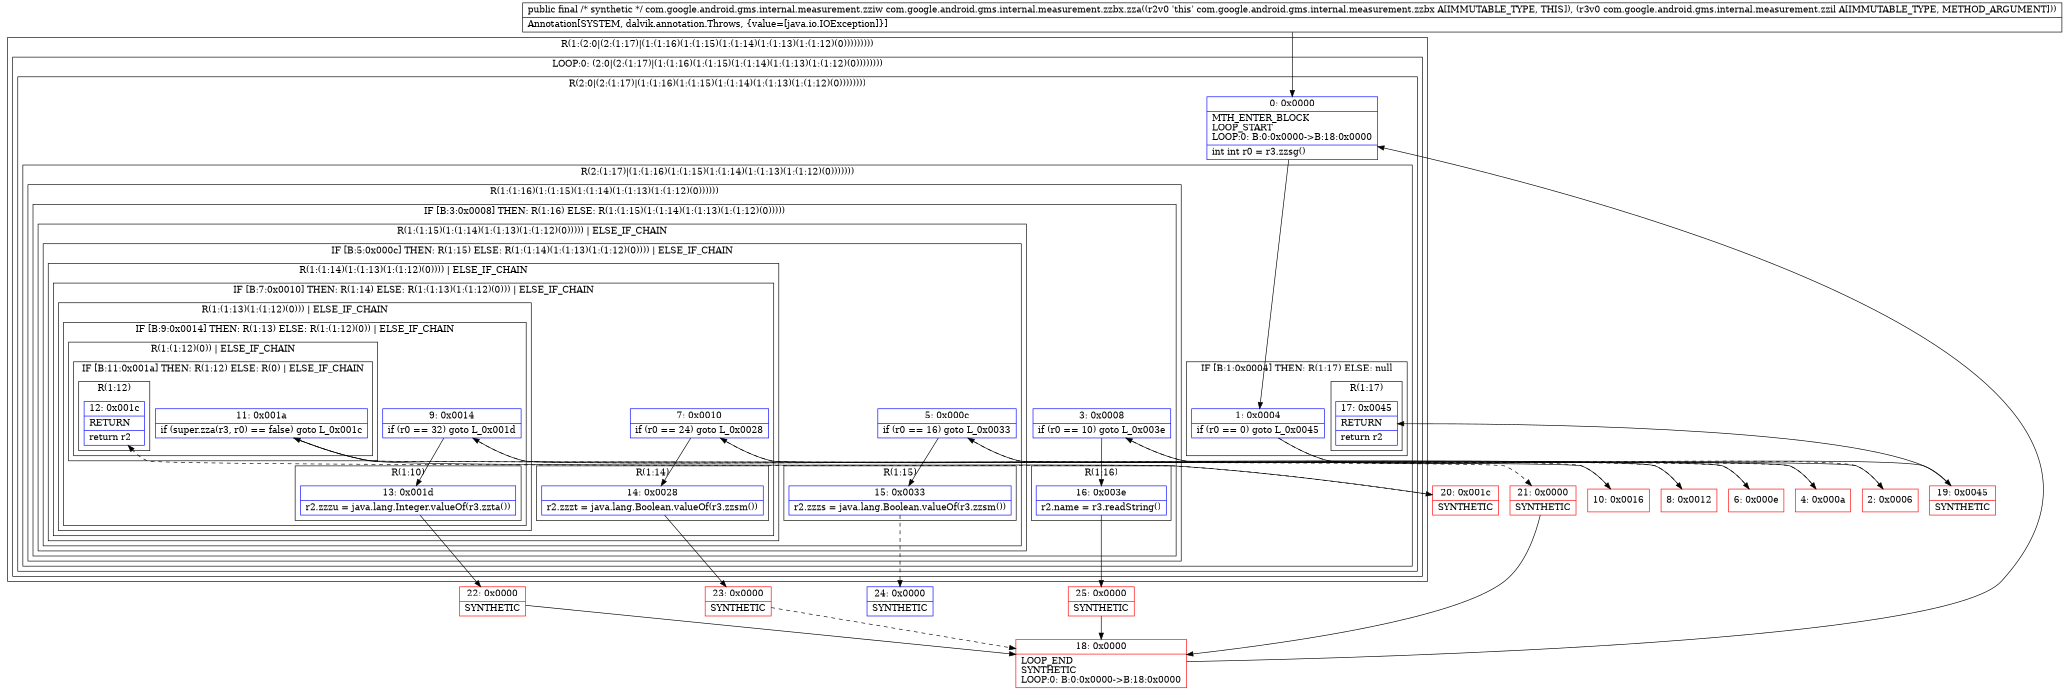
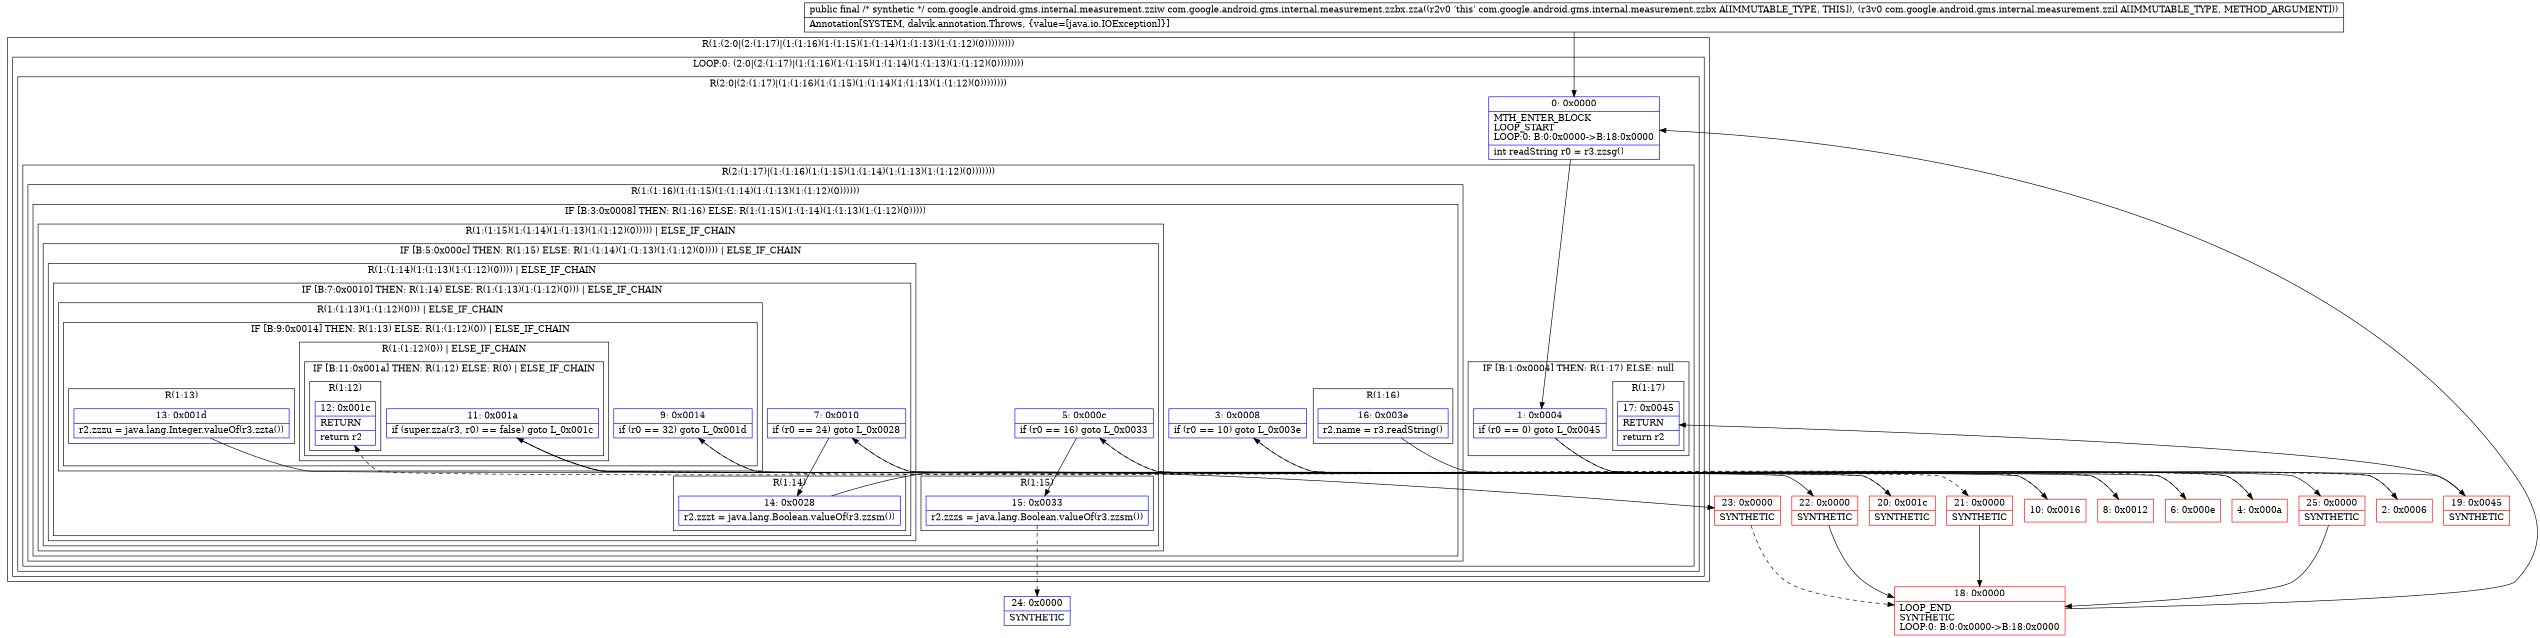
node "0: 0x0000": text "int int r0 = r3.zzsg()" -> "int readString r0 = r3.zzsg()"
edge "9: 0x0014" -> "13: 0x001d": removed
edge "3: 0x0008" -> "16: 0x003e": removed
cluster "R(1:10)": label "R(1:10)" -> "R(1:13)"
